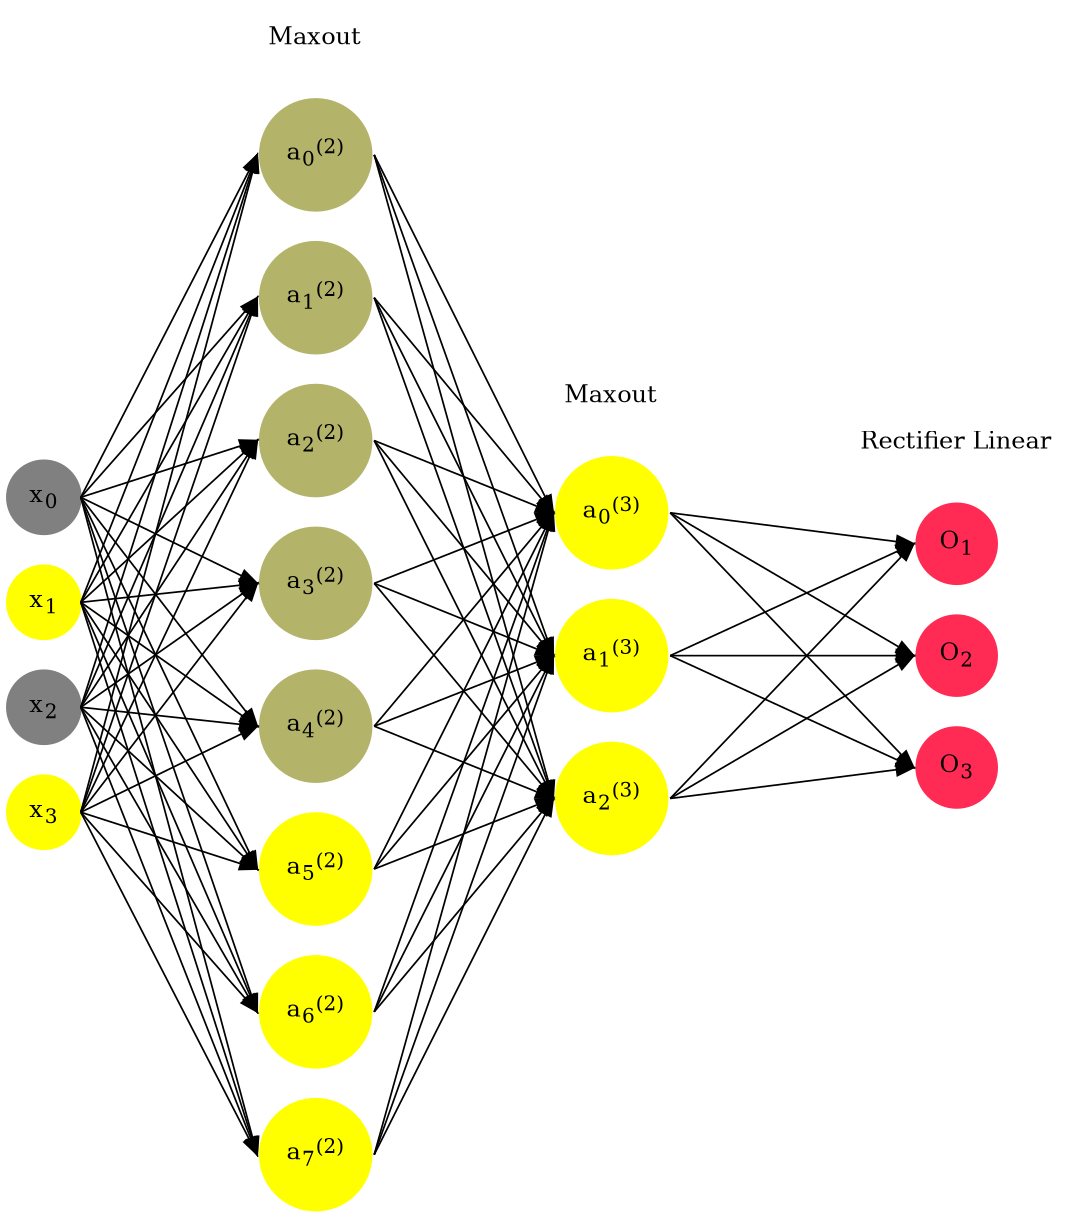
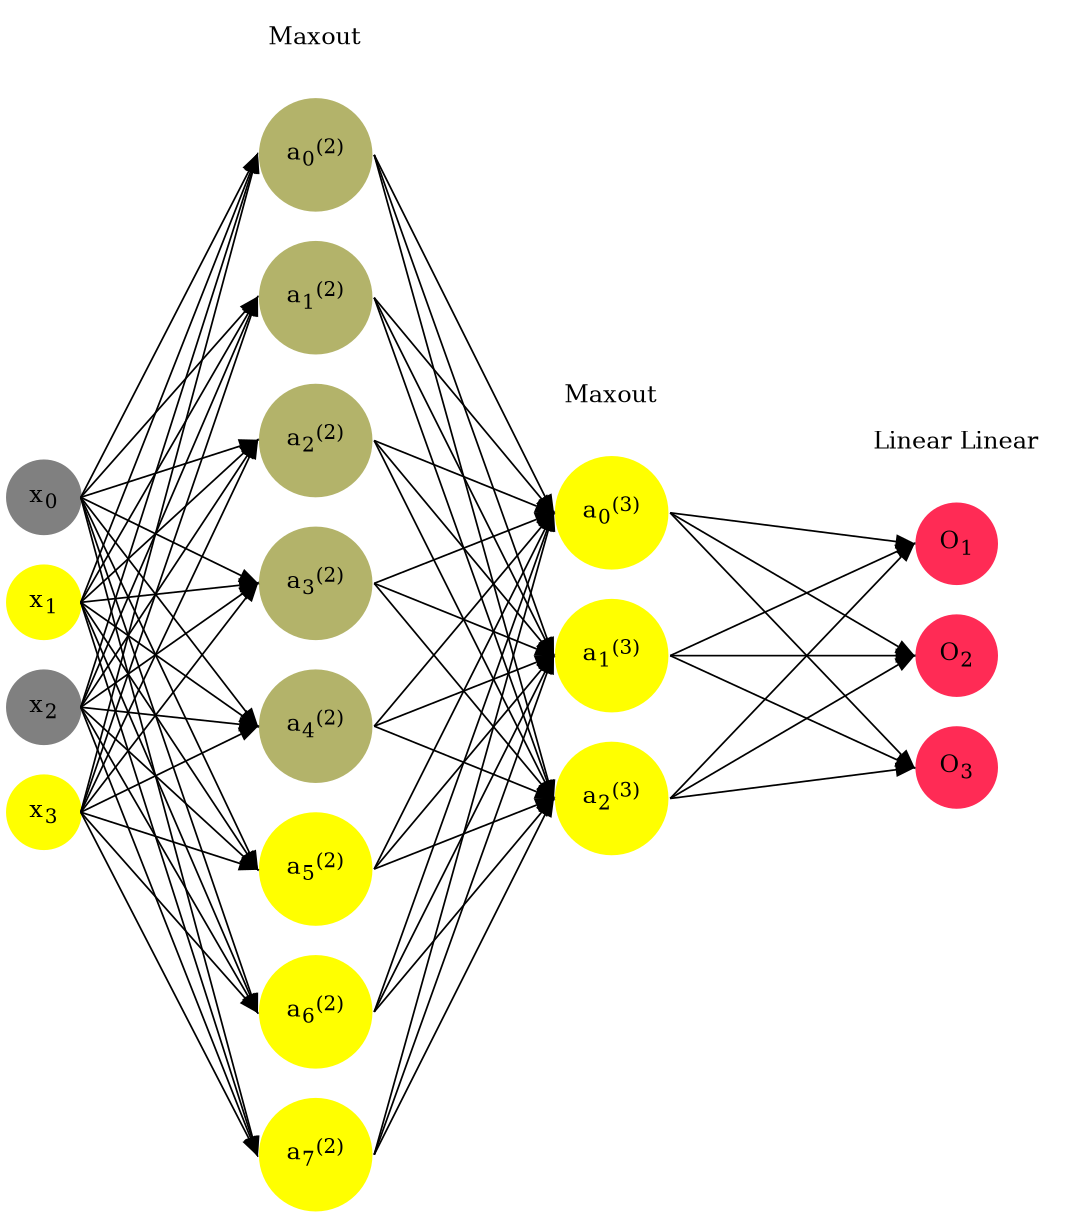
node "Rectifier Linear": label "Rectifier Linear" -> "Linear Linear"
